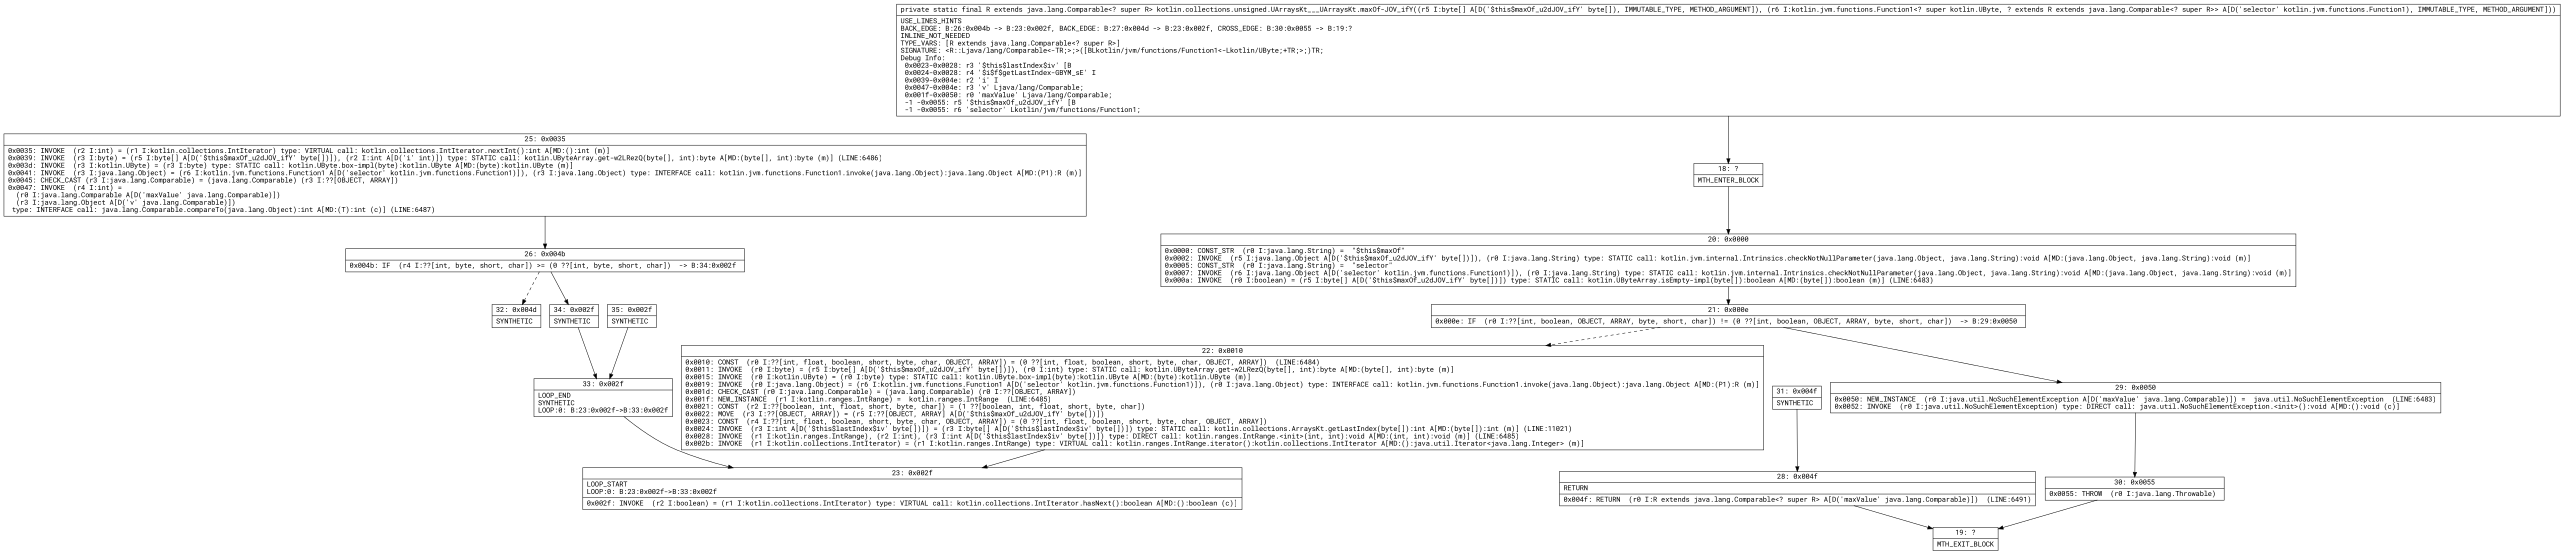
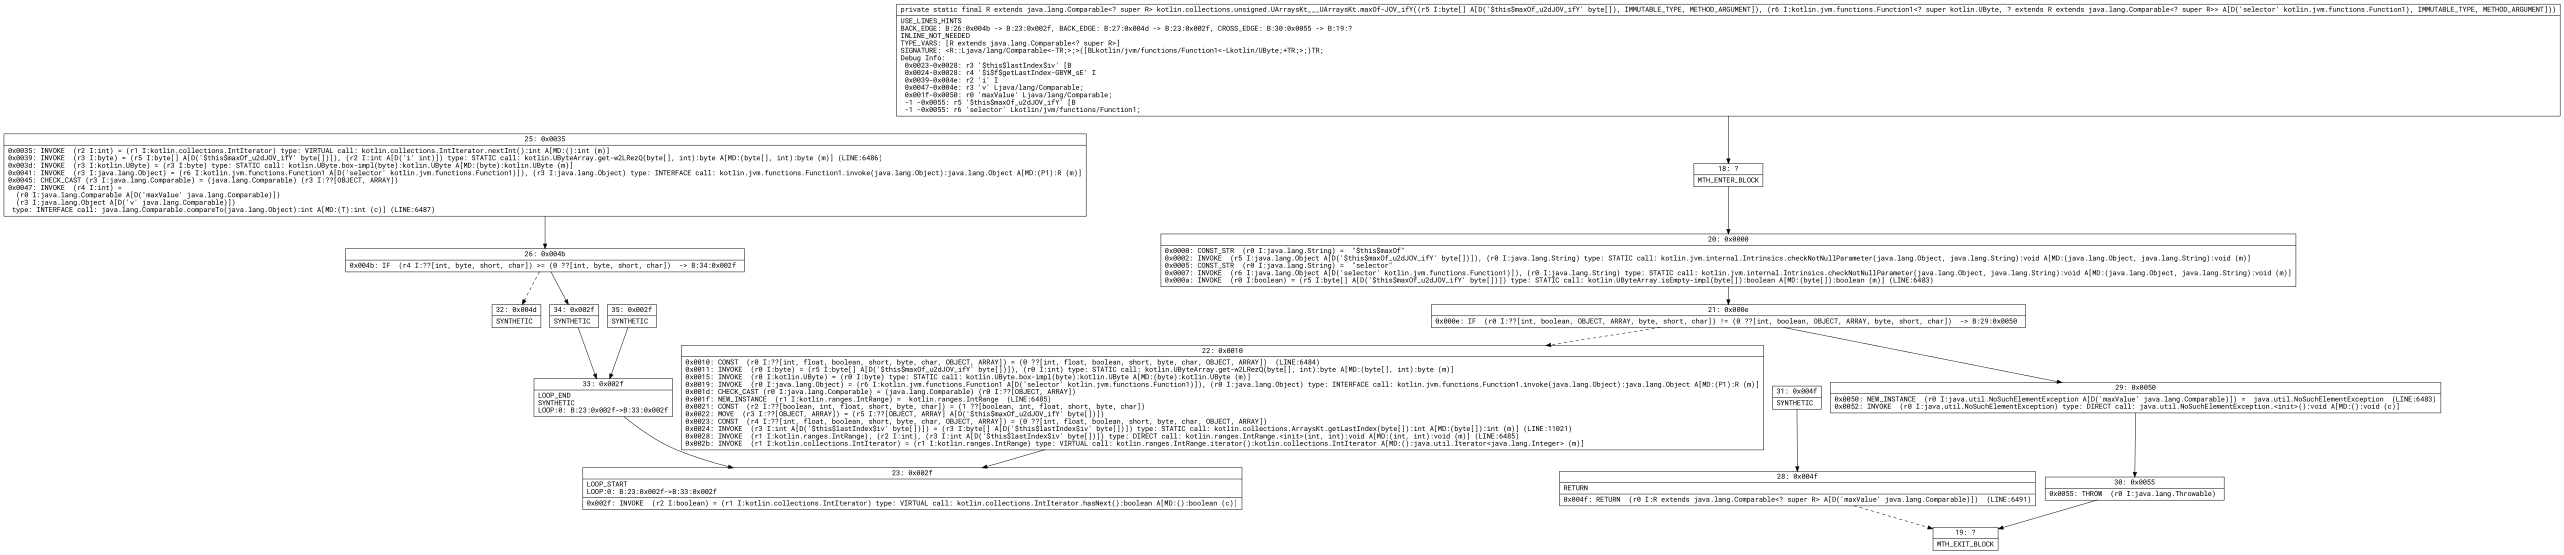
edge "28: 0x004f" -> "19: ?": style solid -> dashed
